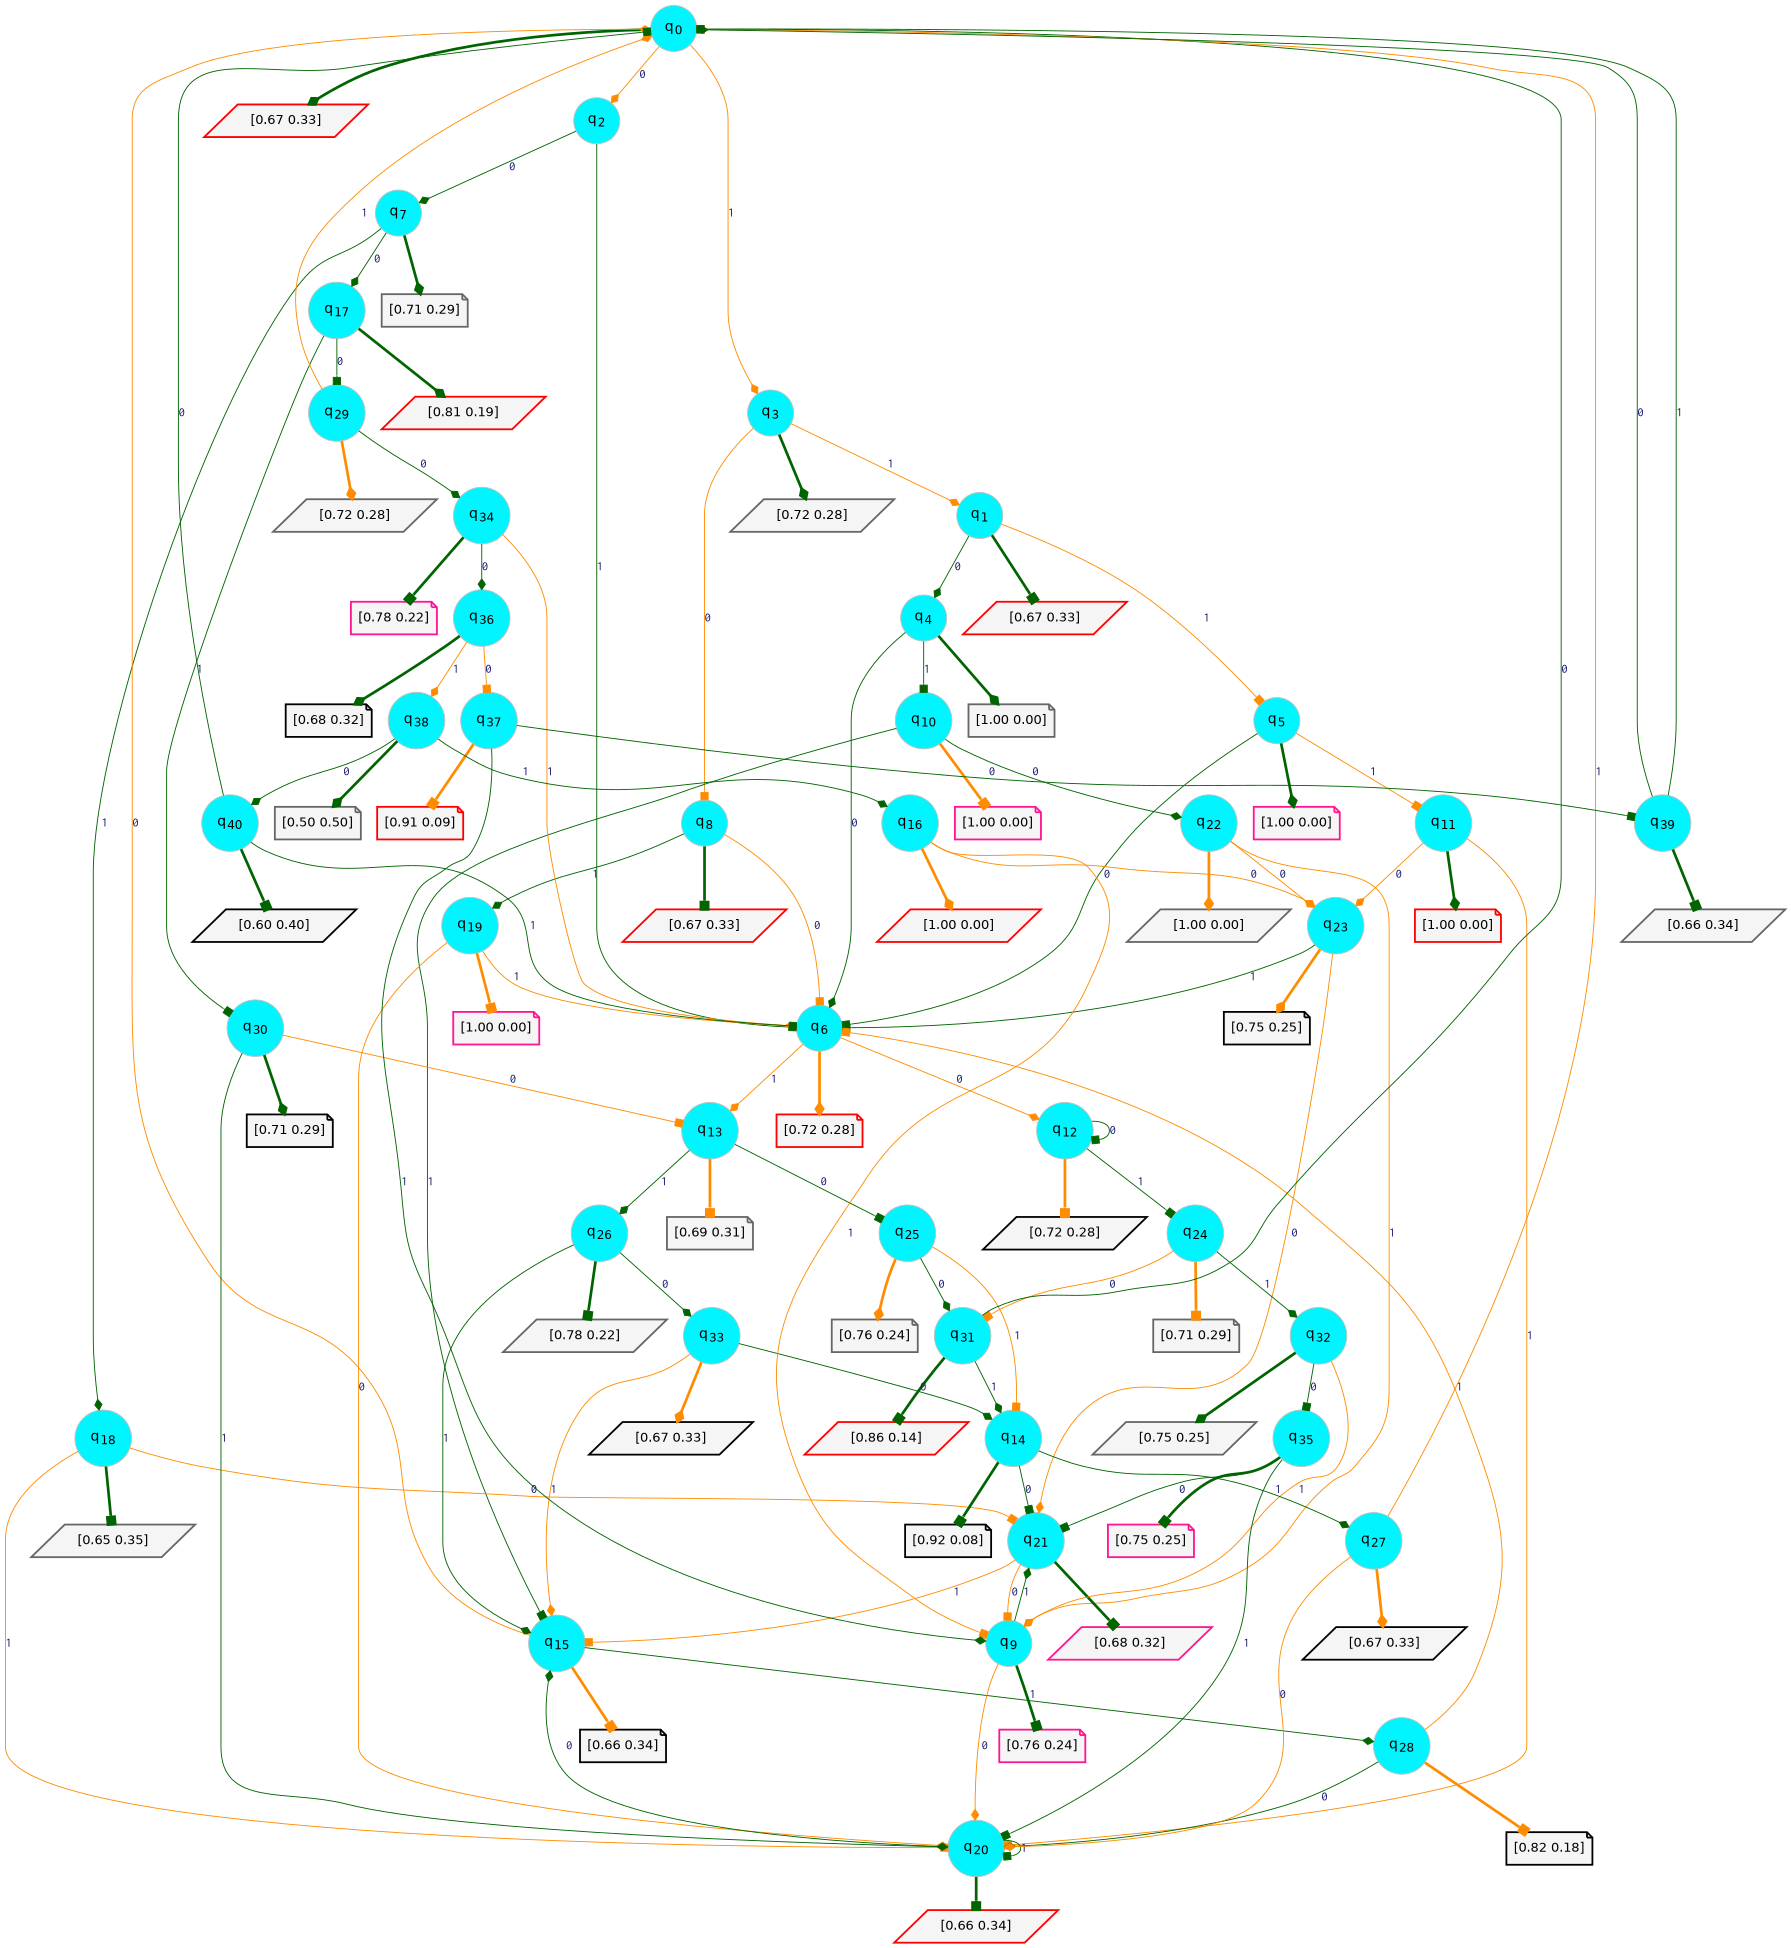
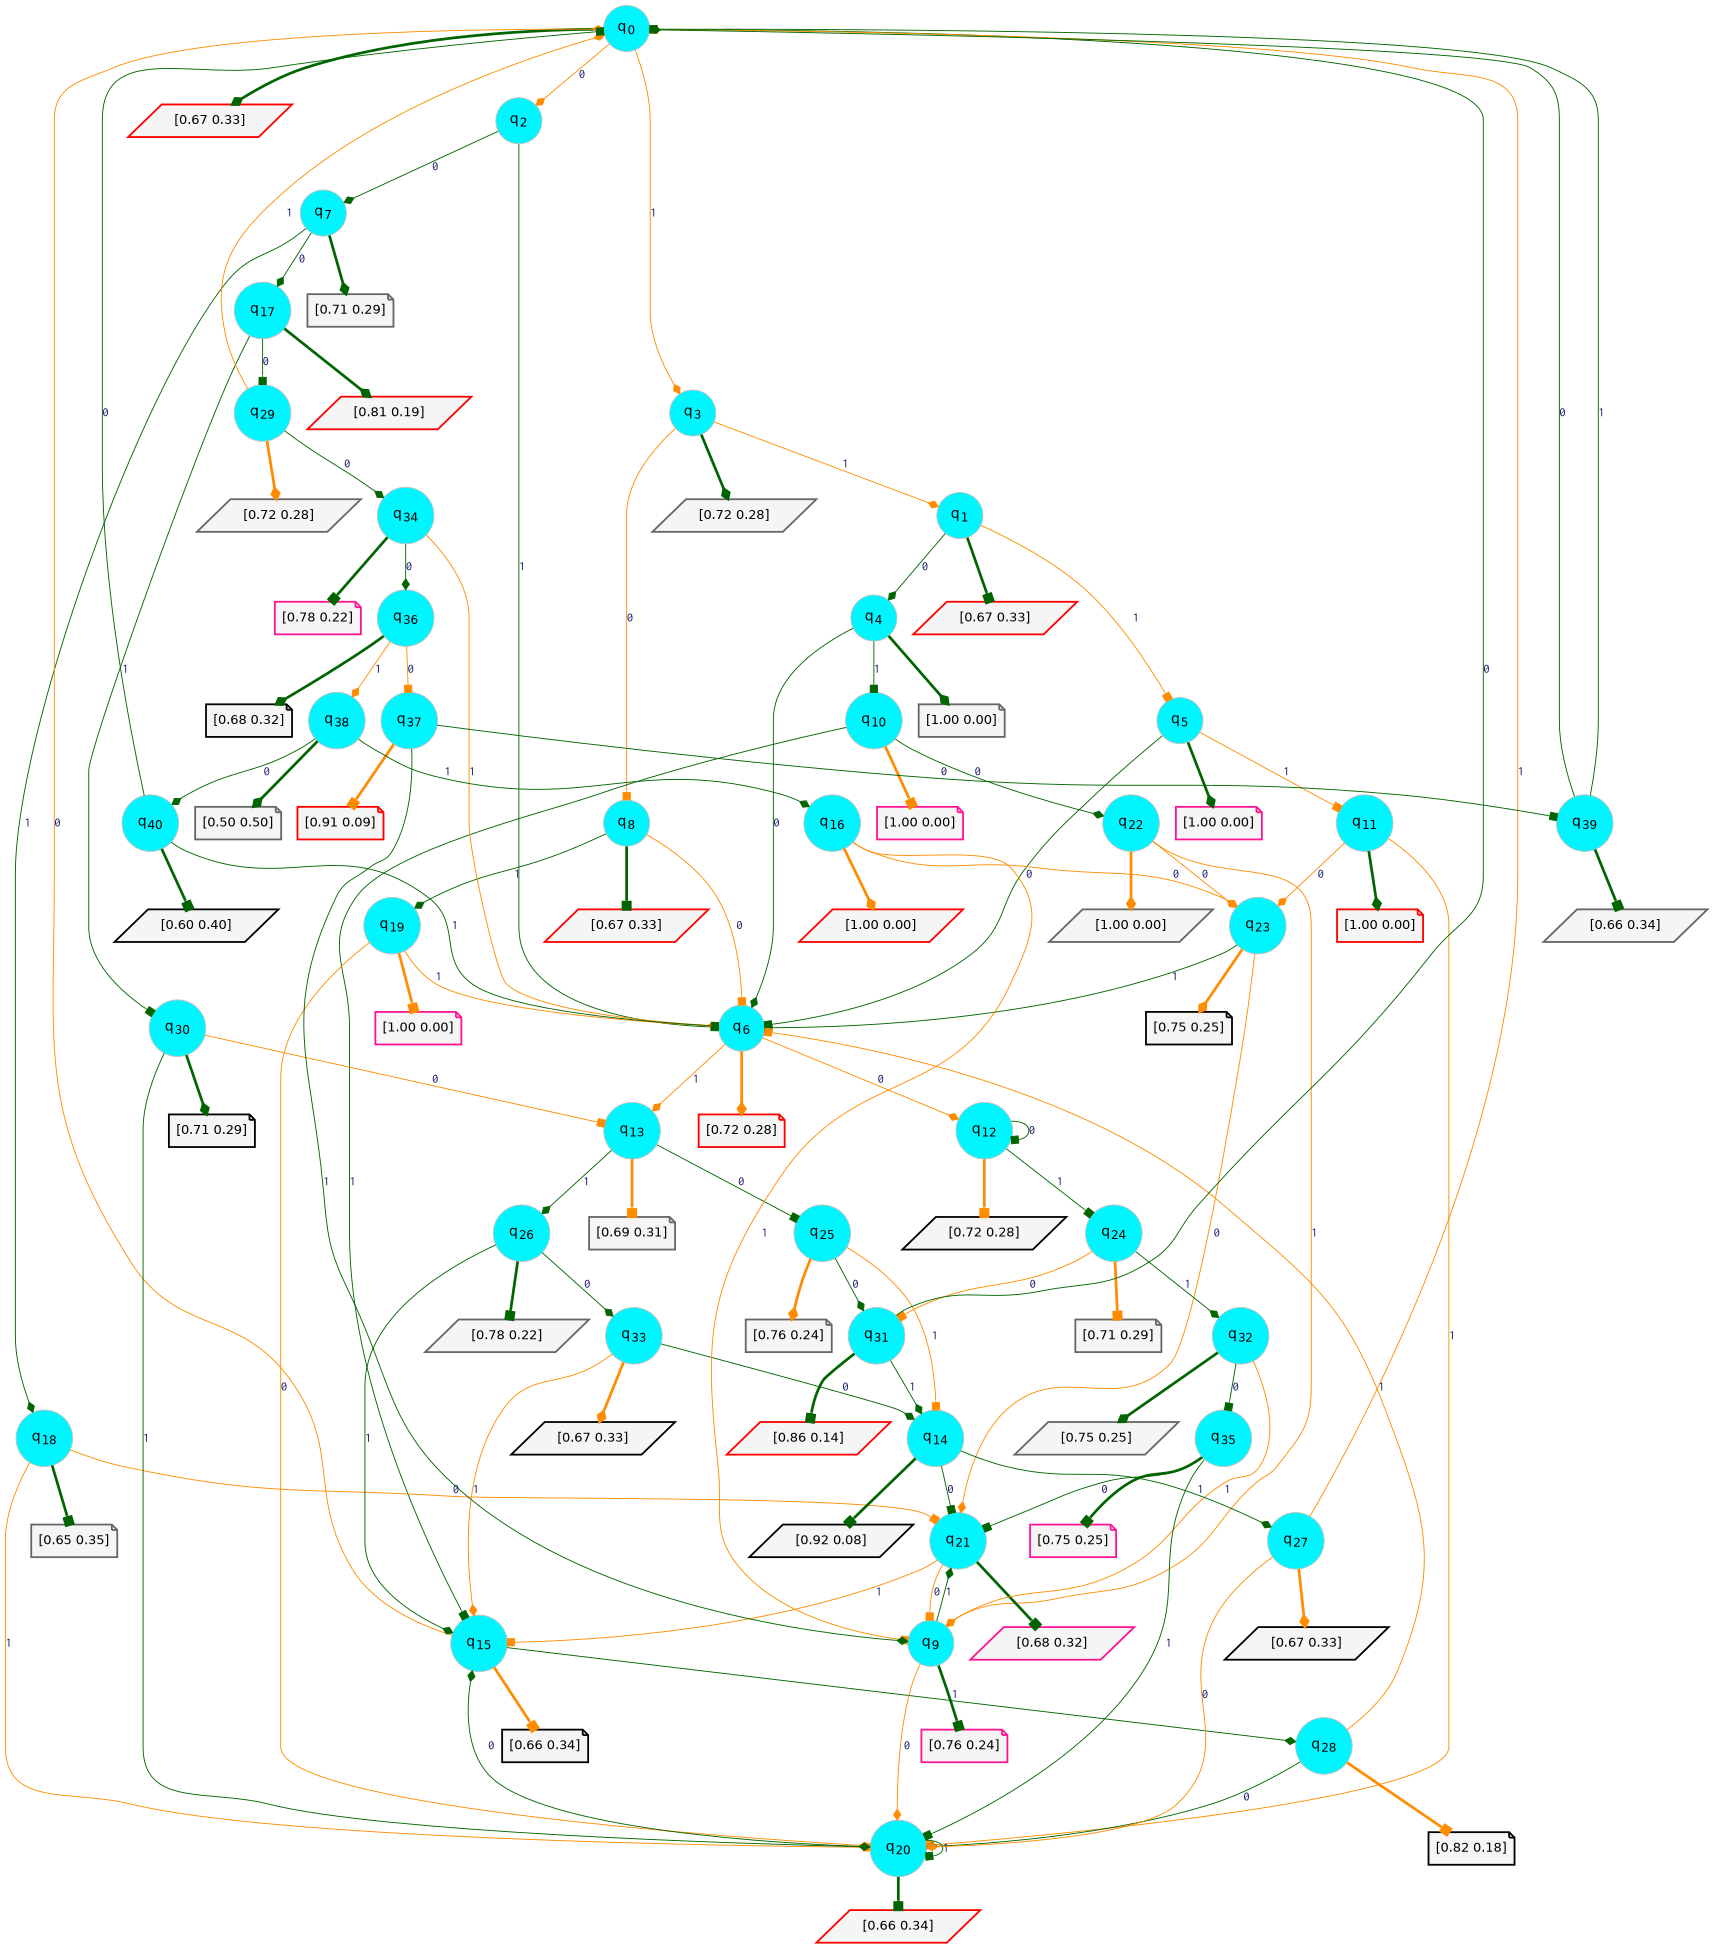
node "[0.65 0.35]": shape parallelogram -> note
node "[0.92 0.08]": shape note -> parallelogram
